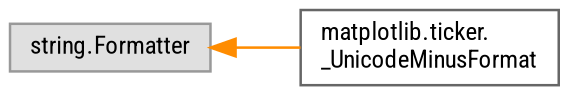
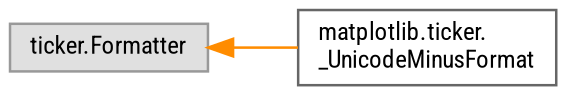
node "string.Formatter": label "string.Formatter" -> "ticker.Formatter"
